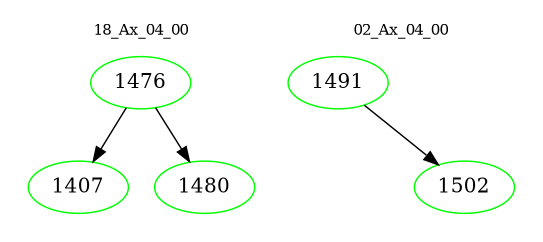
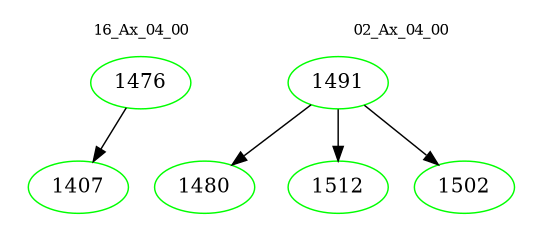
cluster "18_Ax_04_00": label "18_Ax_04_00" -> "16_Ax_04_00"
edge "1476" -> "1480": now "1491" -> "1480"
node "1512": added
